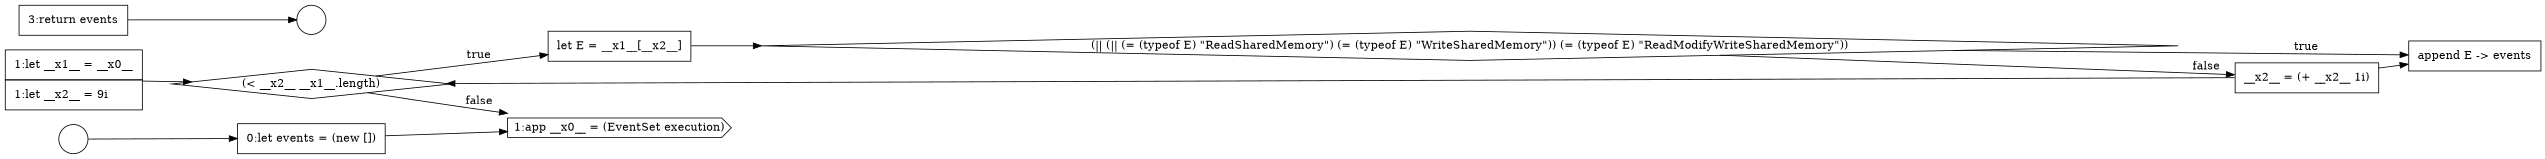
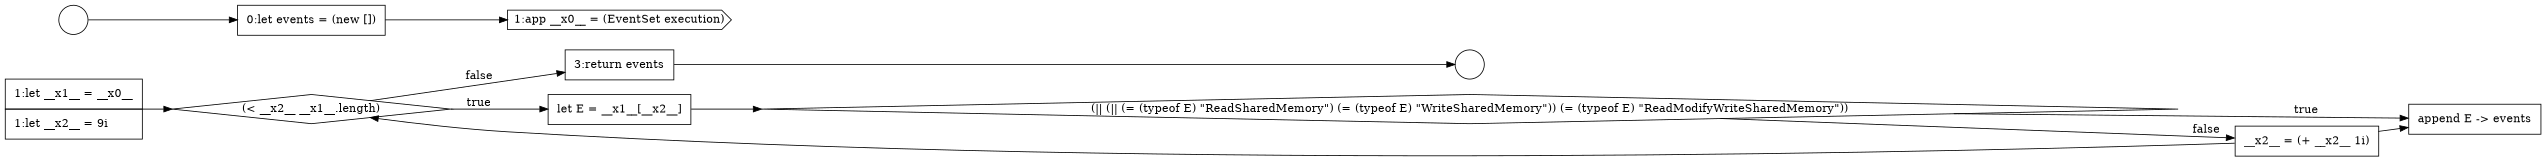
edge "(< __x2__ __x1__.length)" -> "1:app __x0__ = (EventSet execution)": now "(< __x2__ __x1__.length)" -> "3:return events"
